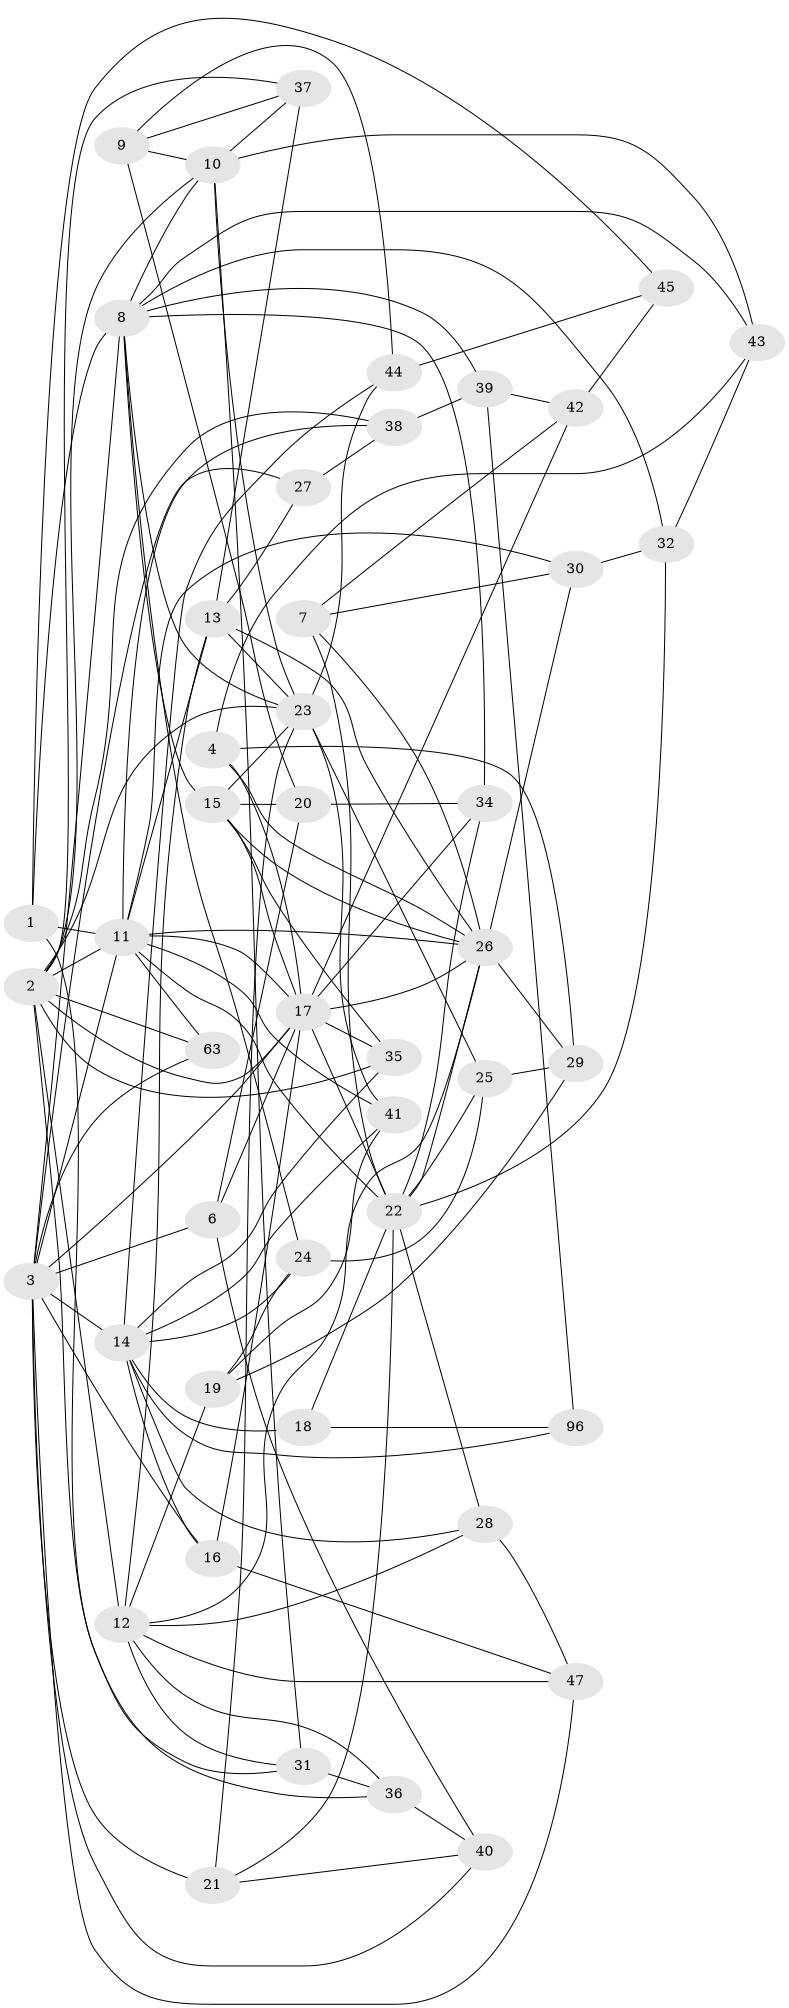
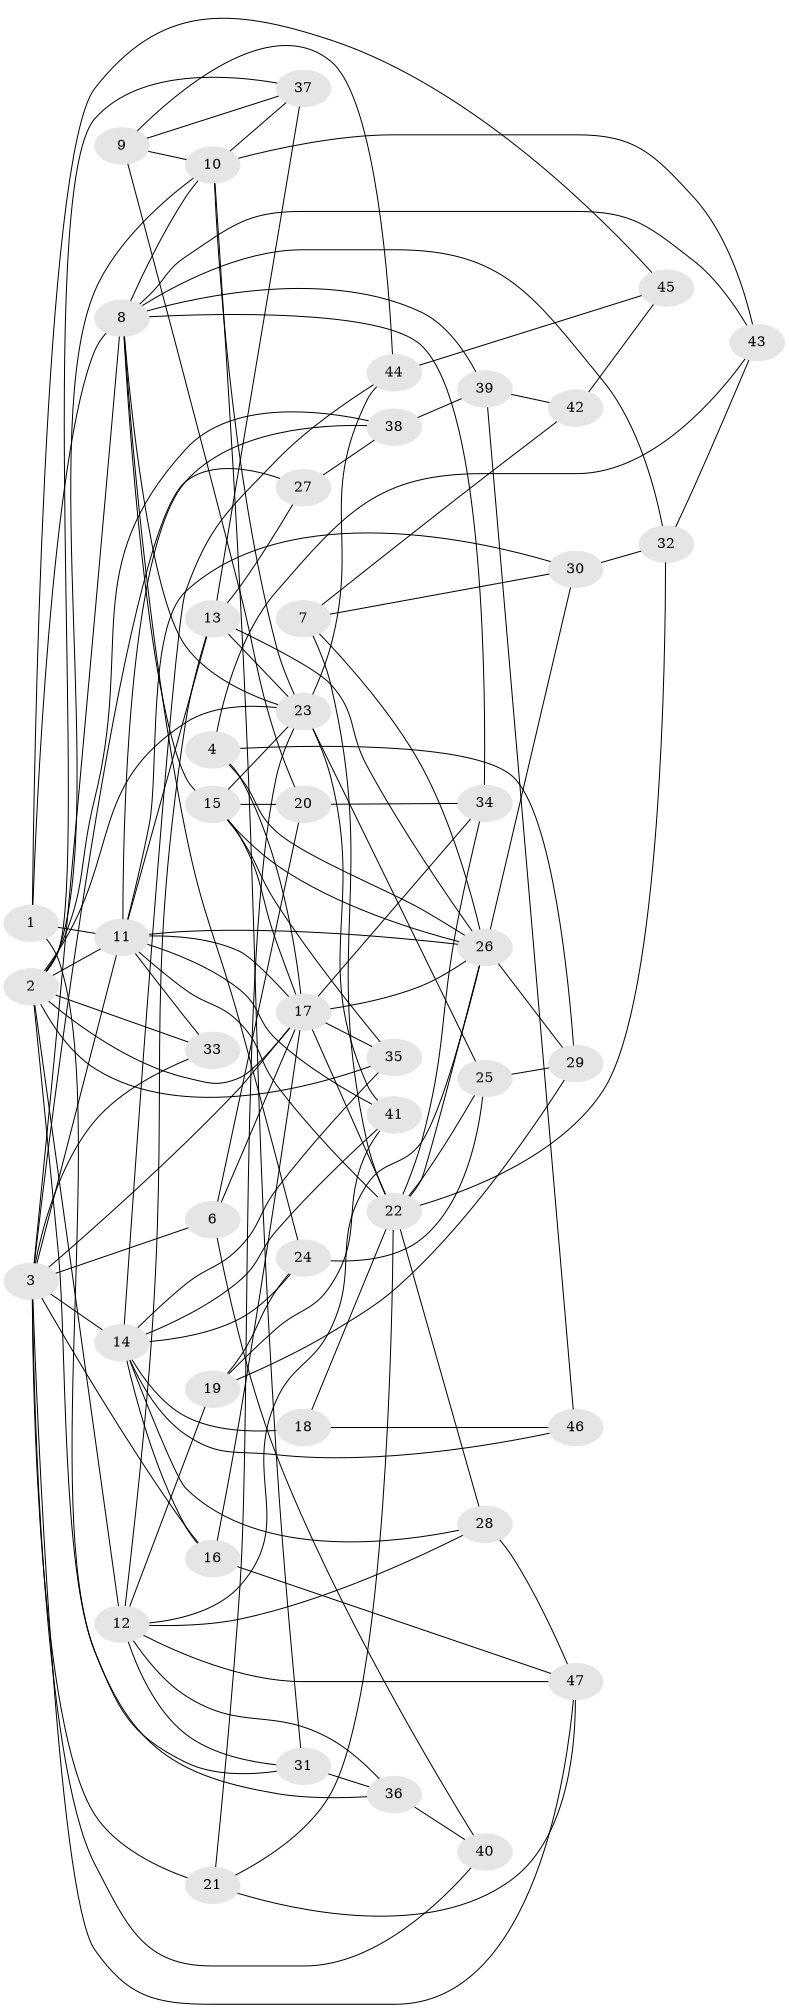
edge "42" -- "17": removed
node "63": label "63" -> "33"
node "96": label "96" -> "46"
edge "40" -- "21": now "47" -- "21"
